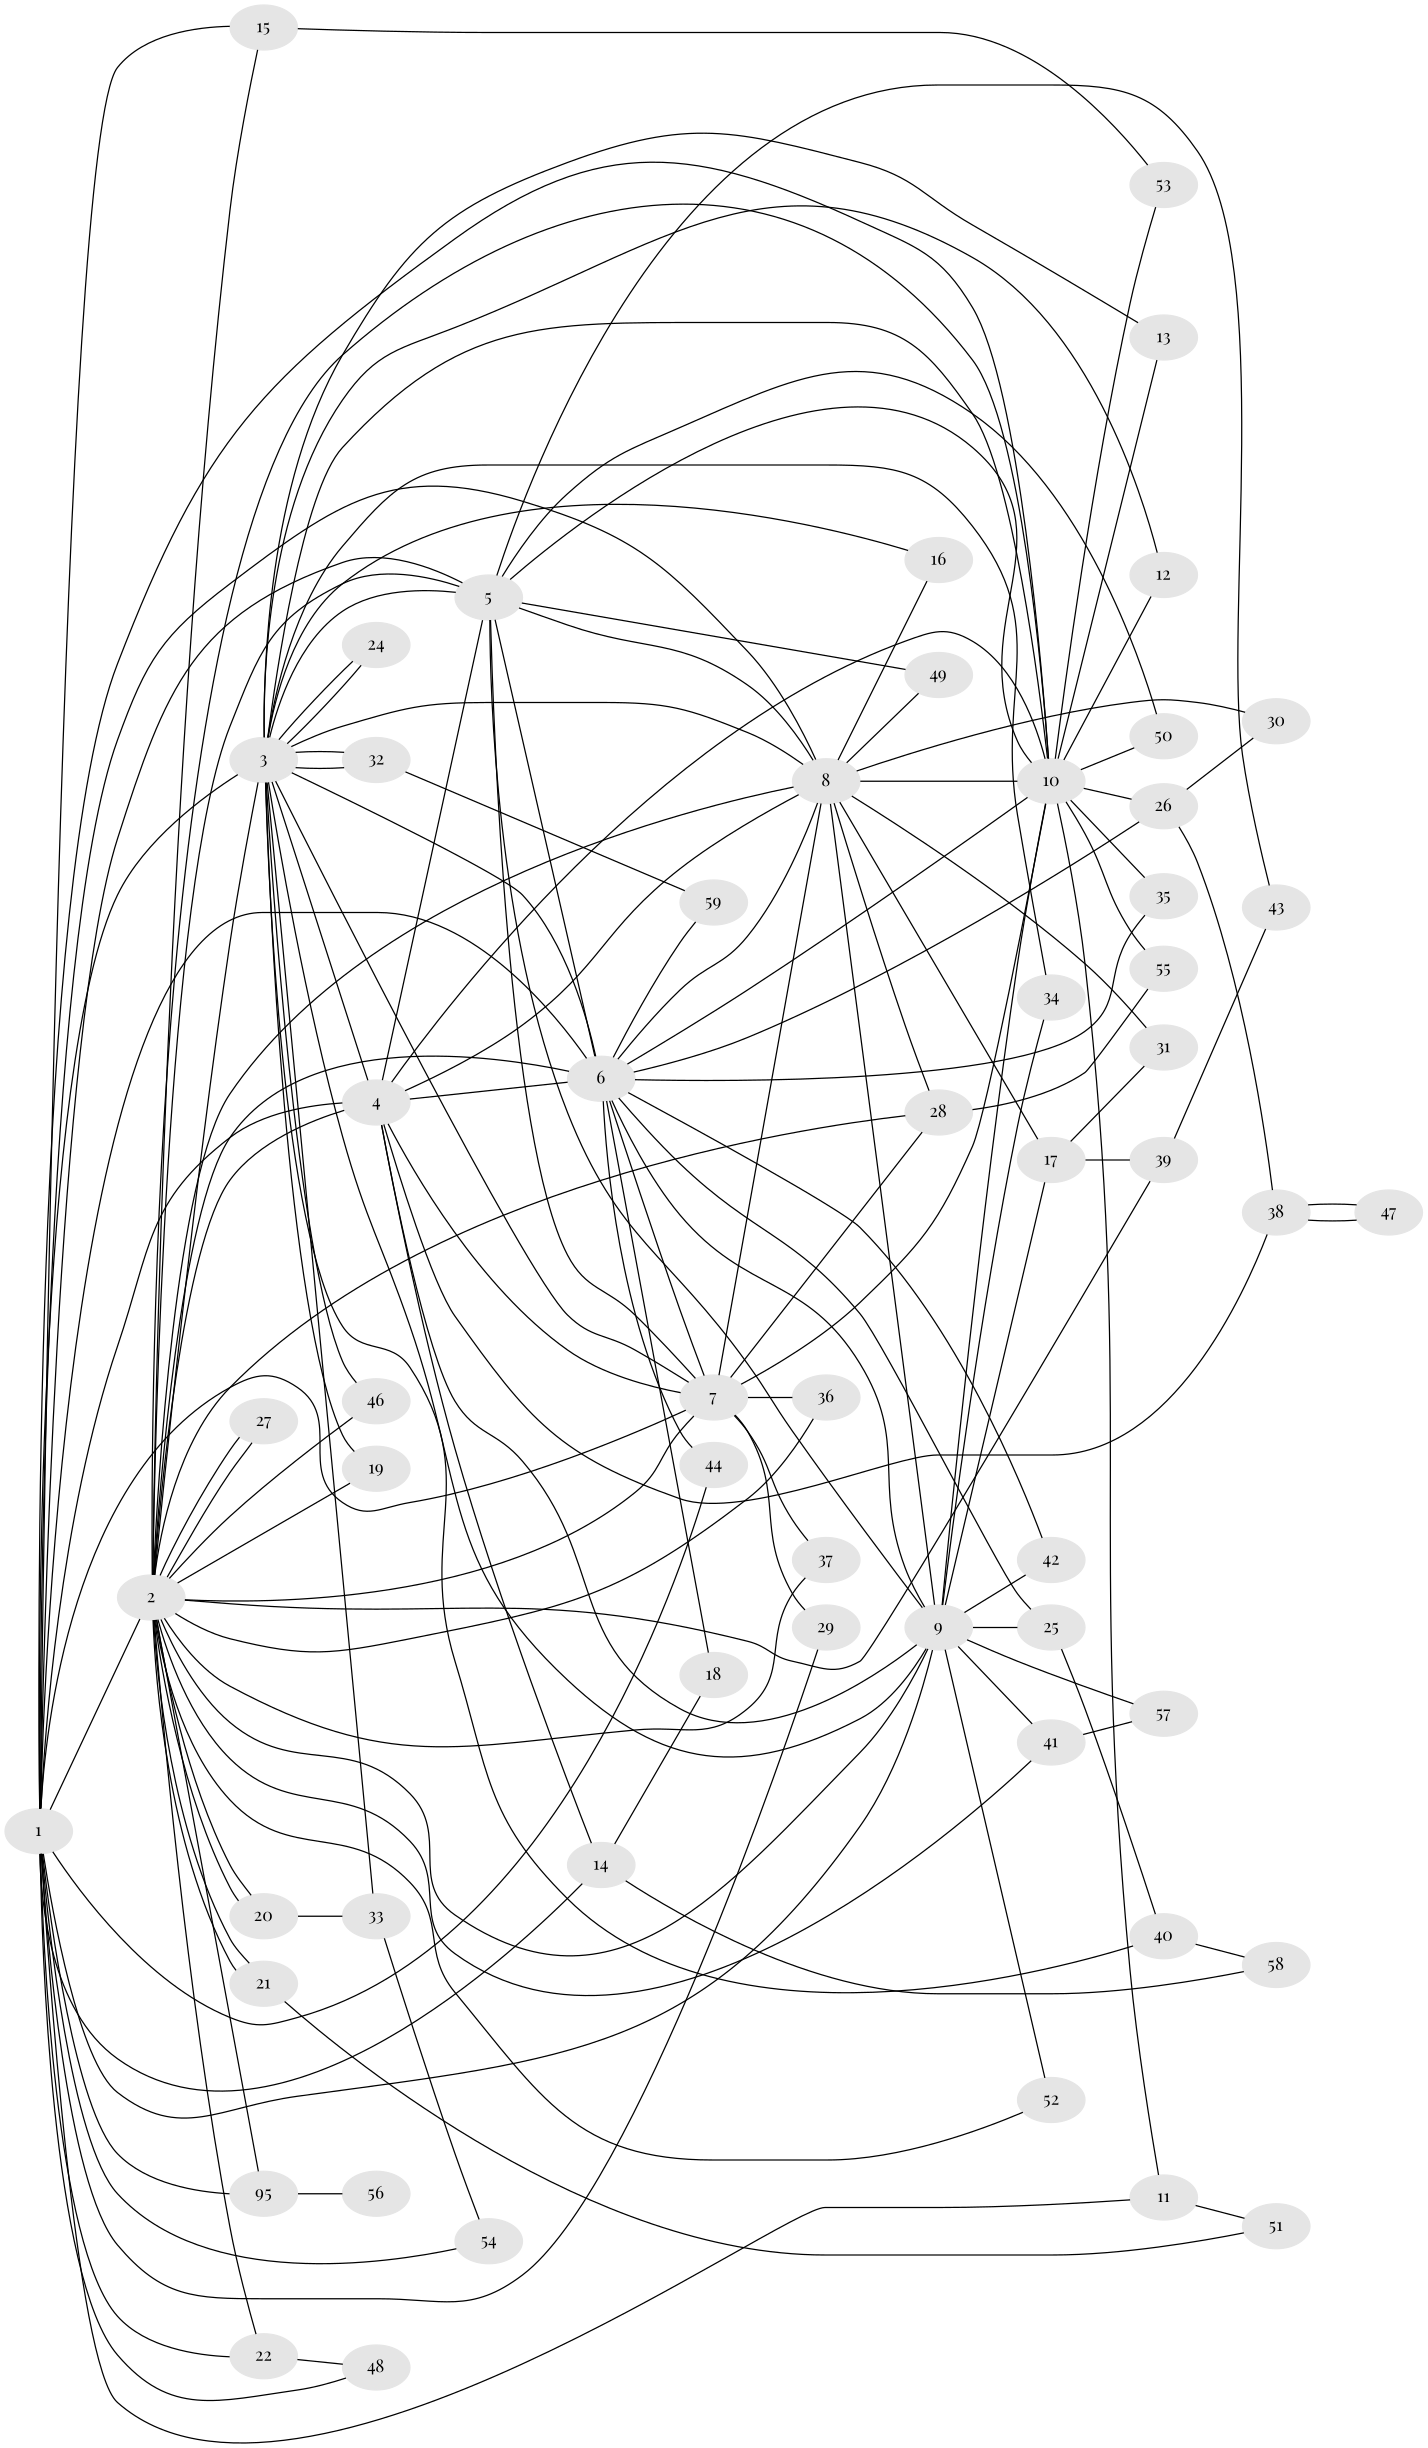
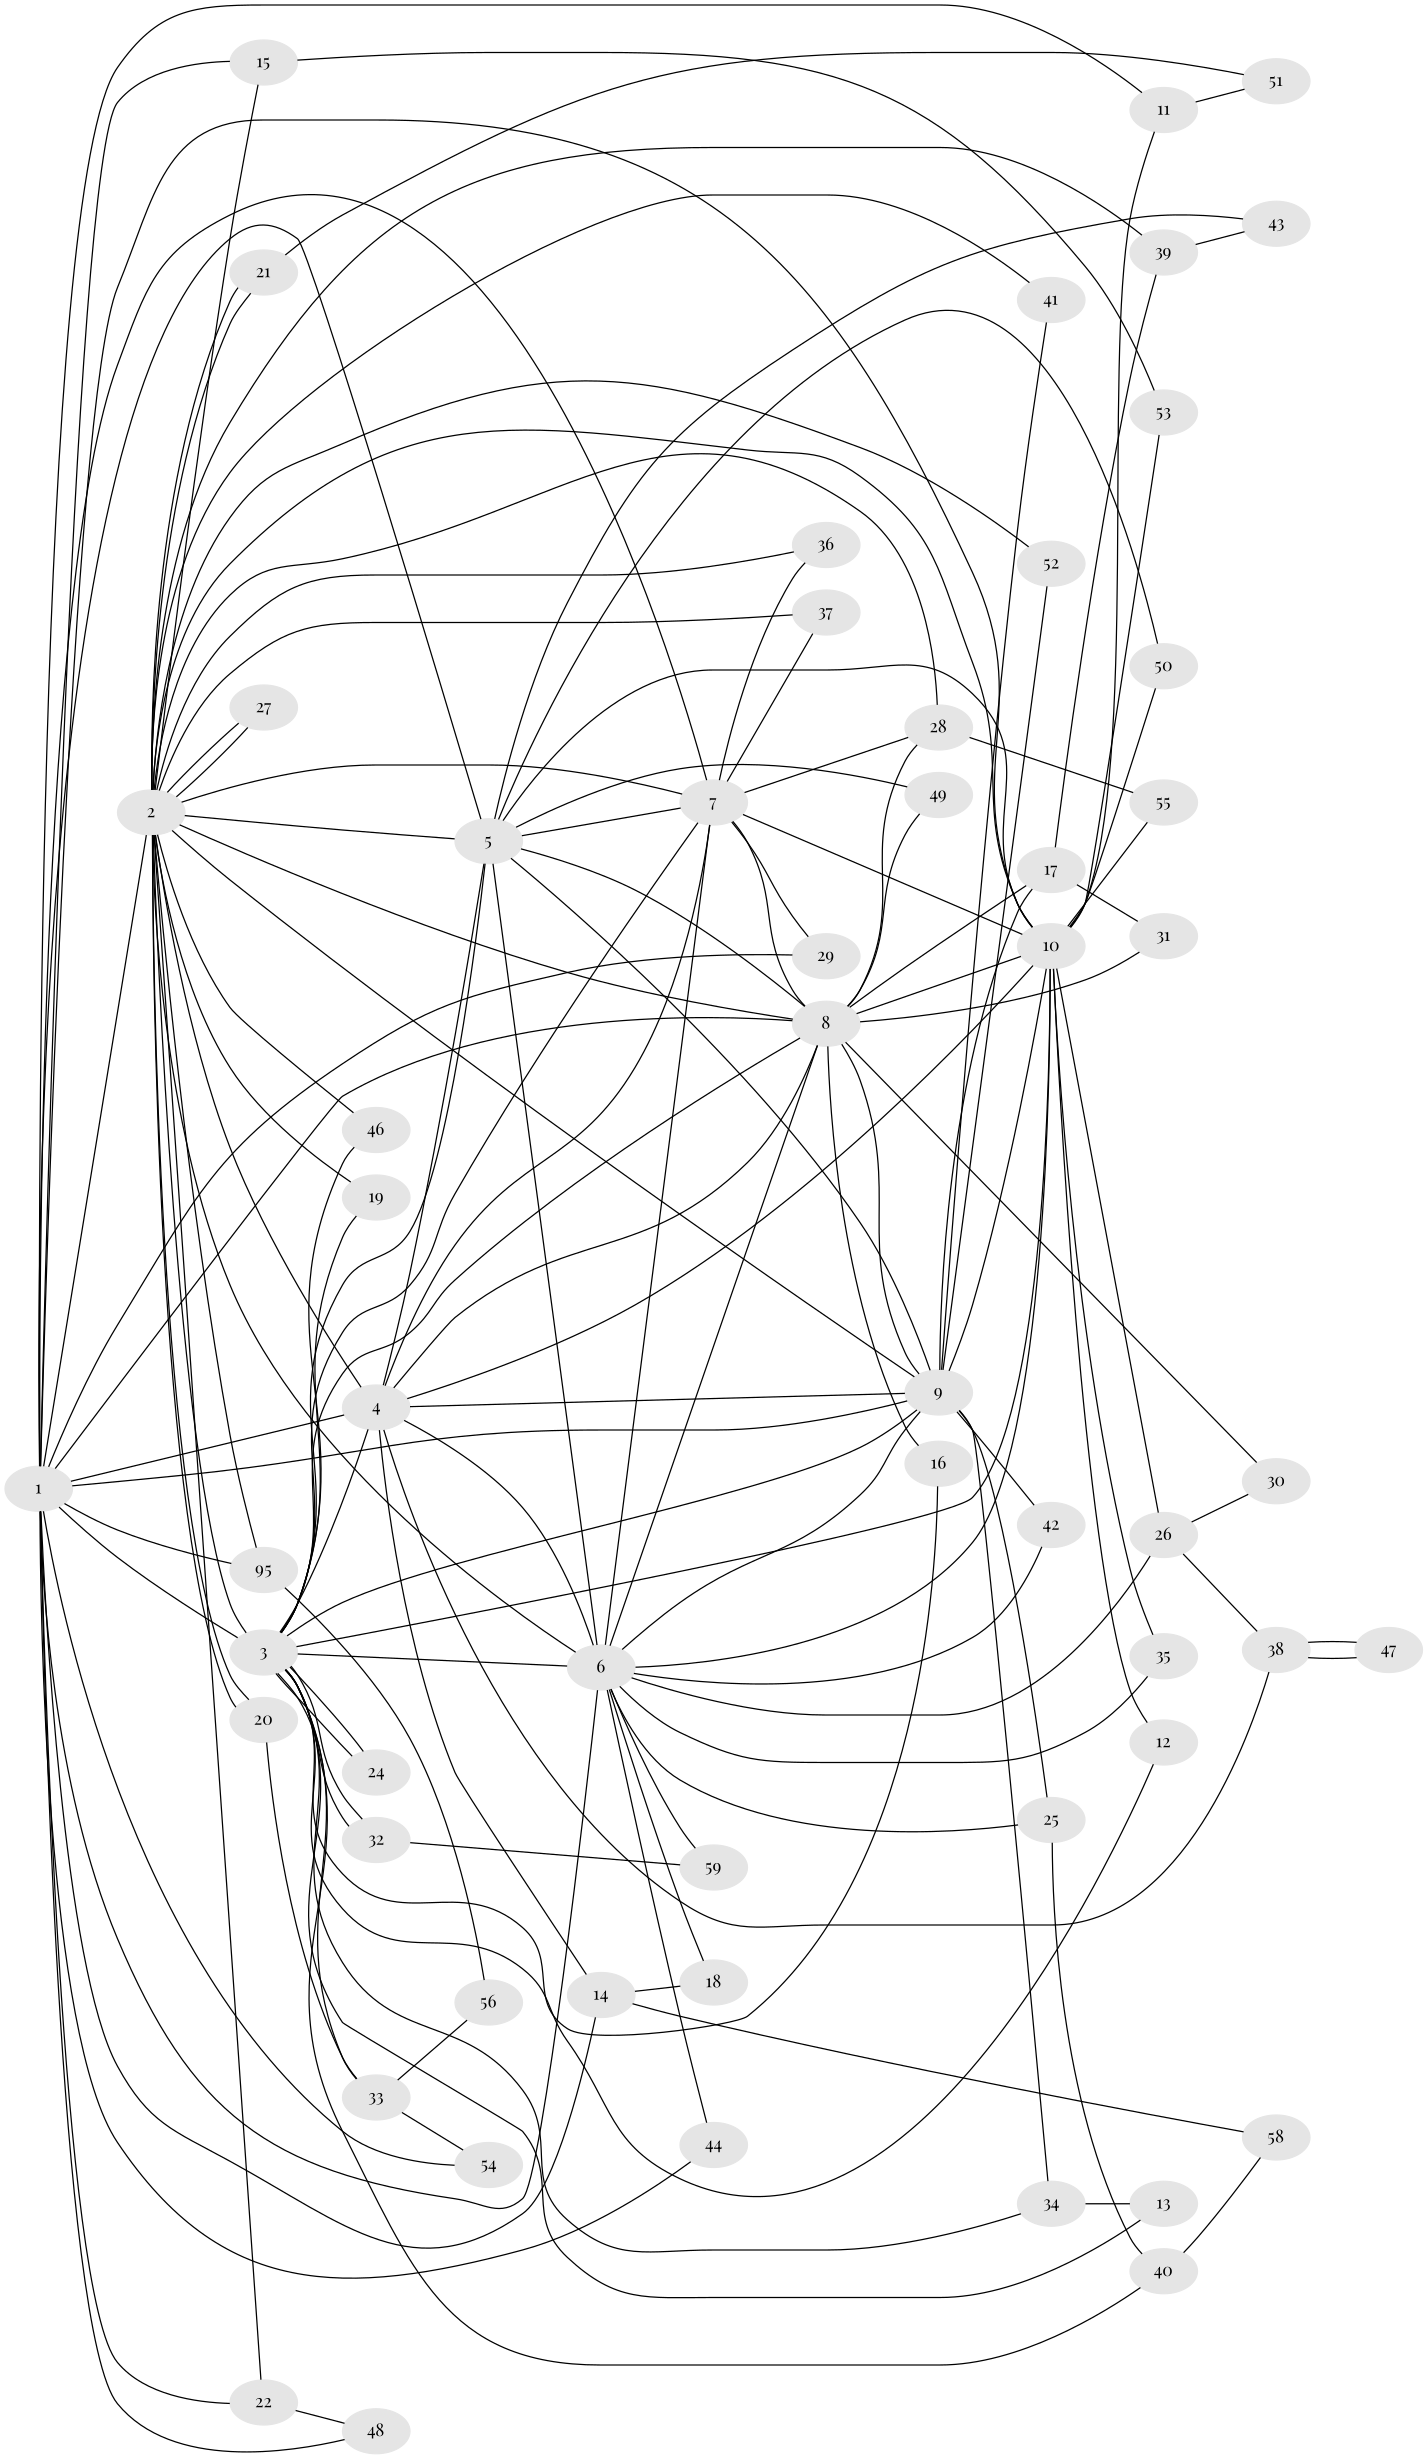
edge "13" -- "10": now "13" -- "34"
node "57": removed
edge "56" -- "33": added
